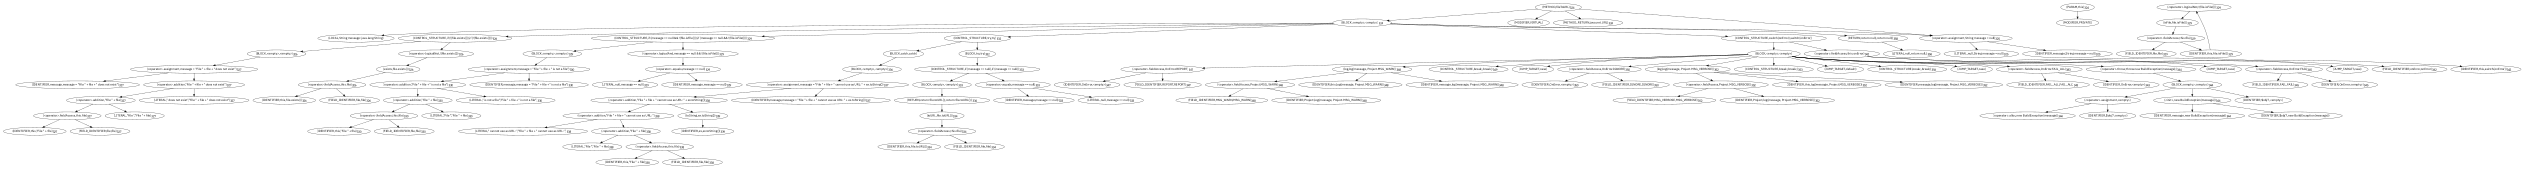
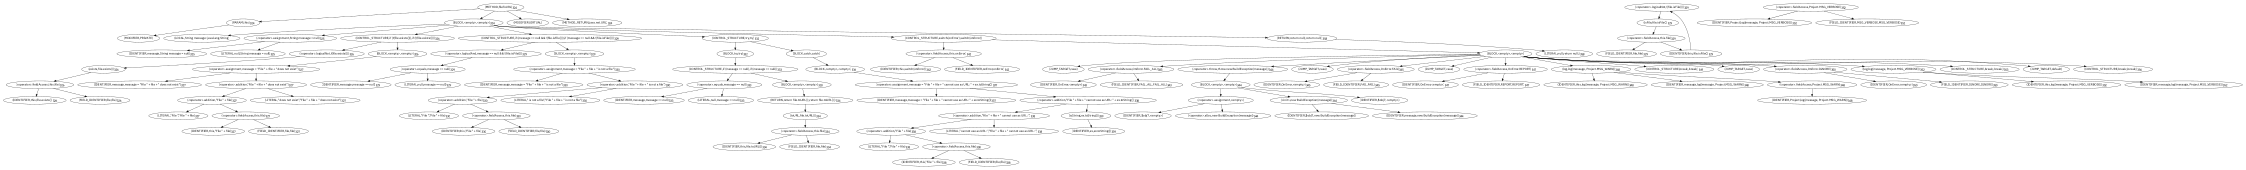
edge "(METHOD,fileToURL)" -> "(<operator>.assignment,String message = null)": now "(METHOD,fileToURL)" -> "(PARAM,this)"
edge "(log,log(message, Project.MSG_VERBOSE))" -> "(<operator>.fieldAccess,Project.MSG_VERBOSE)": removed
node "(FIELD_IDENTIFIER,MSG_WARN,MSG_WARN)": removed
